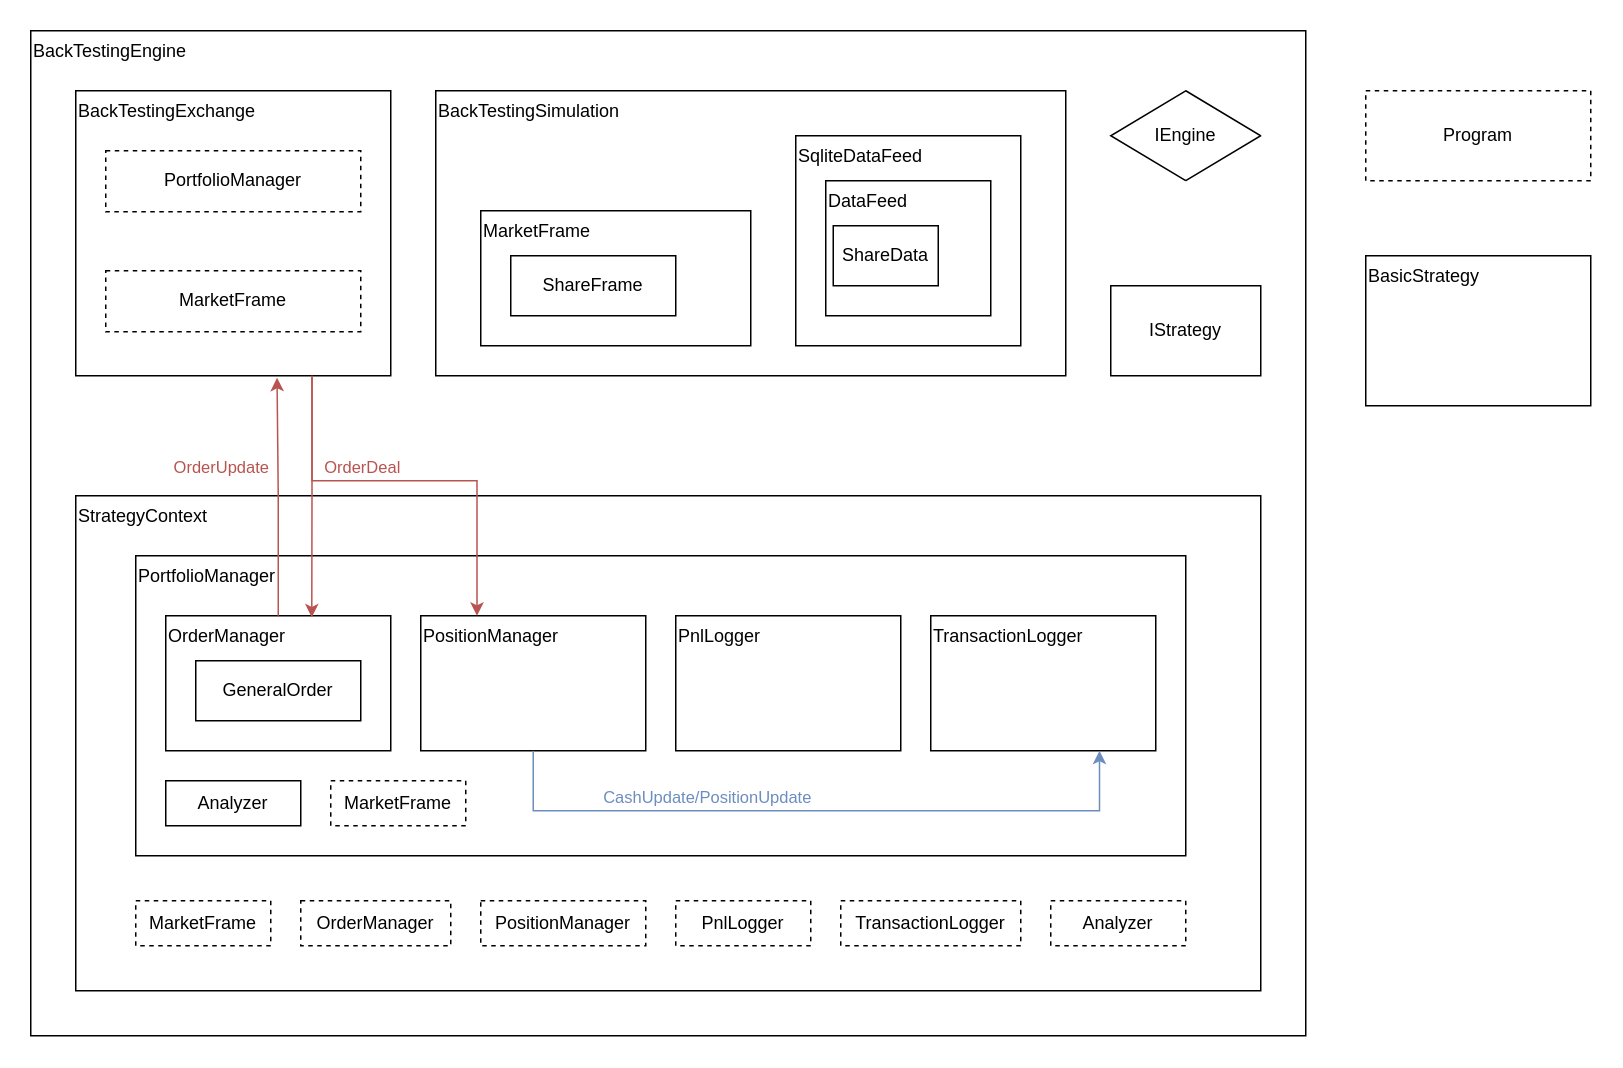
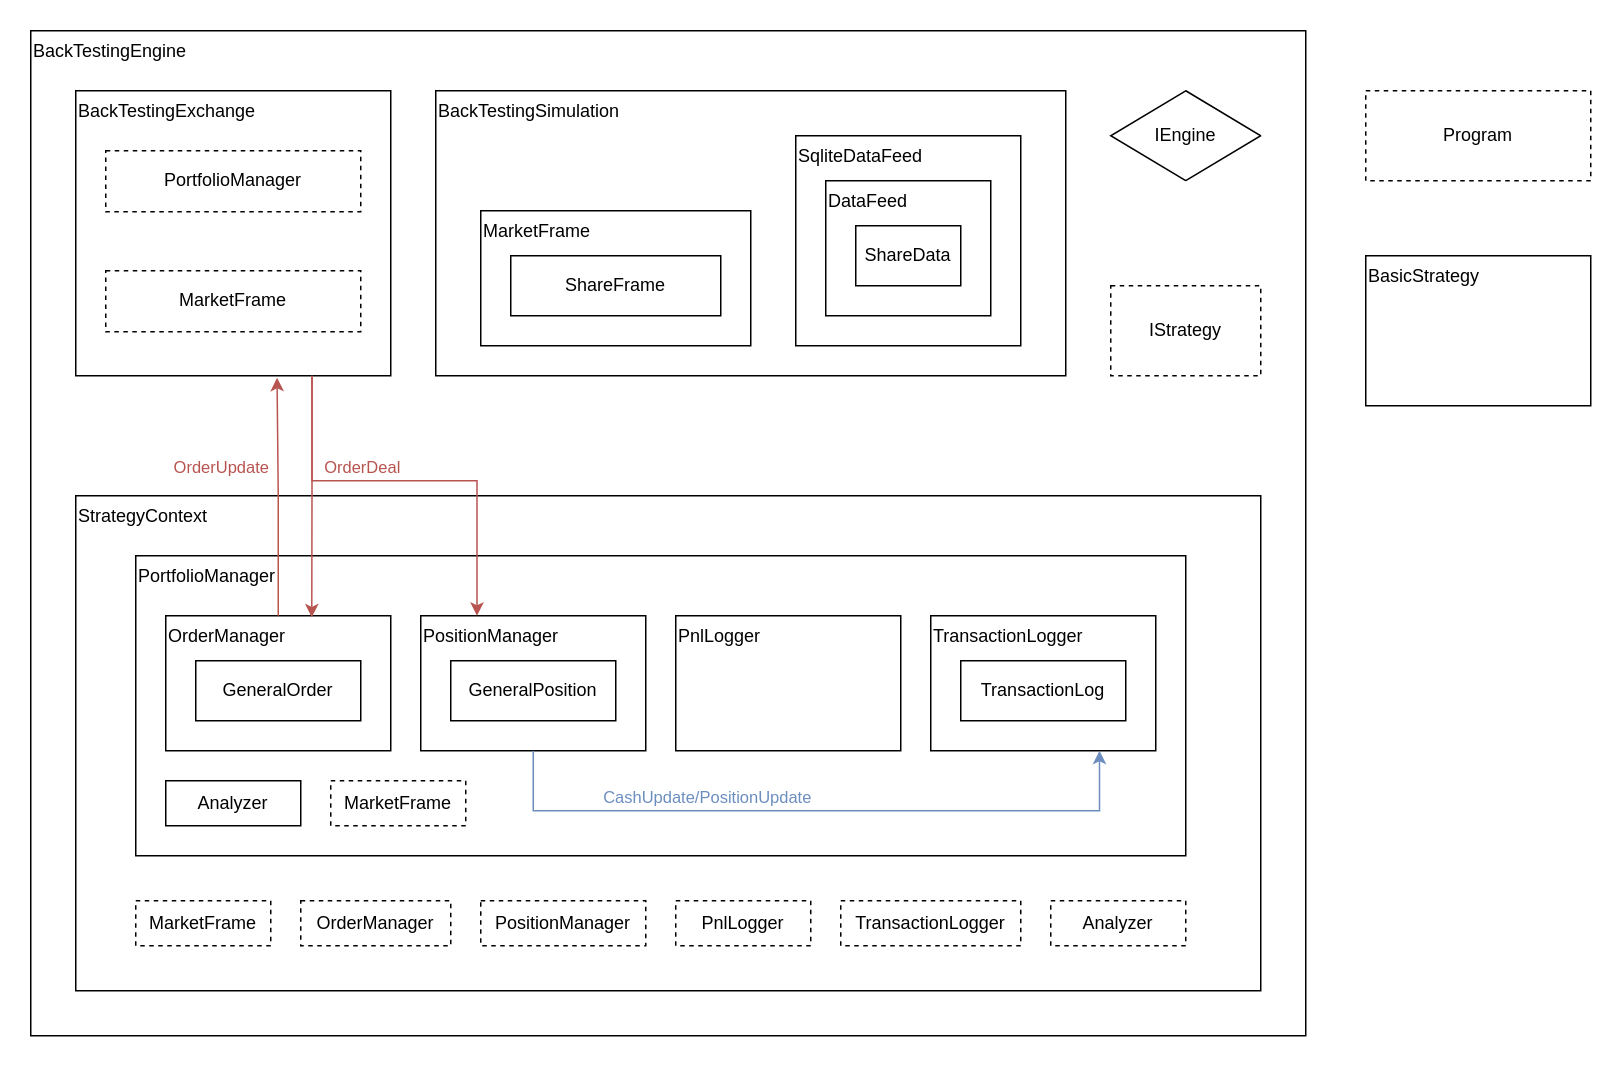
node "ShareData": moved (886, 256) -> (908, 256)
node "ShareFrame": size 165x60 -> 210x60
node "IStrategy": style solid -> dashed
node "GeneralPosition": added
node "TransactionLog": added
